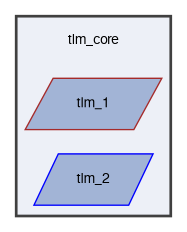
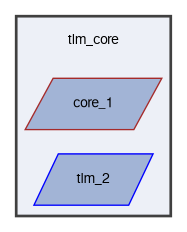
node "tlm_1": label "tlm_1" -> "core_1"
